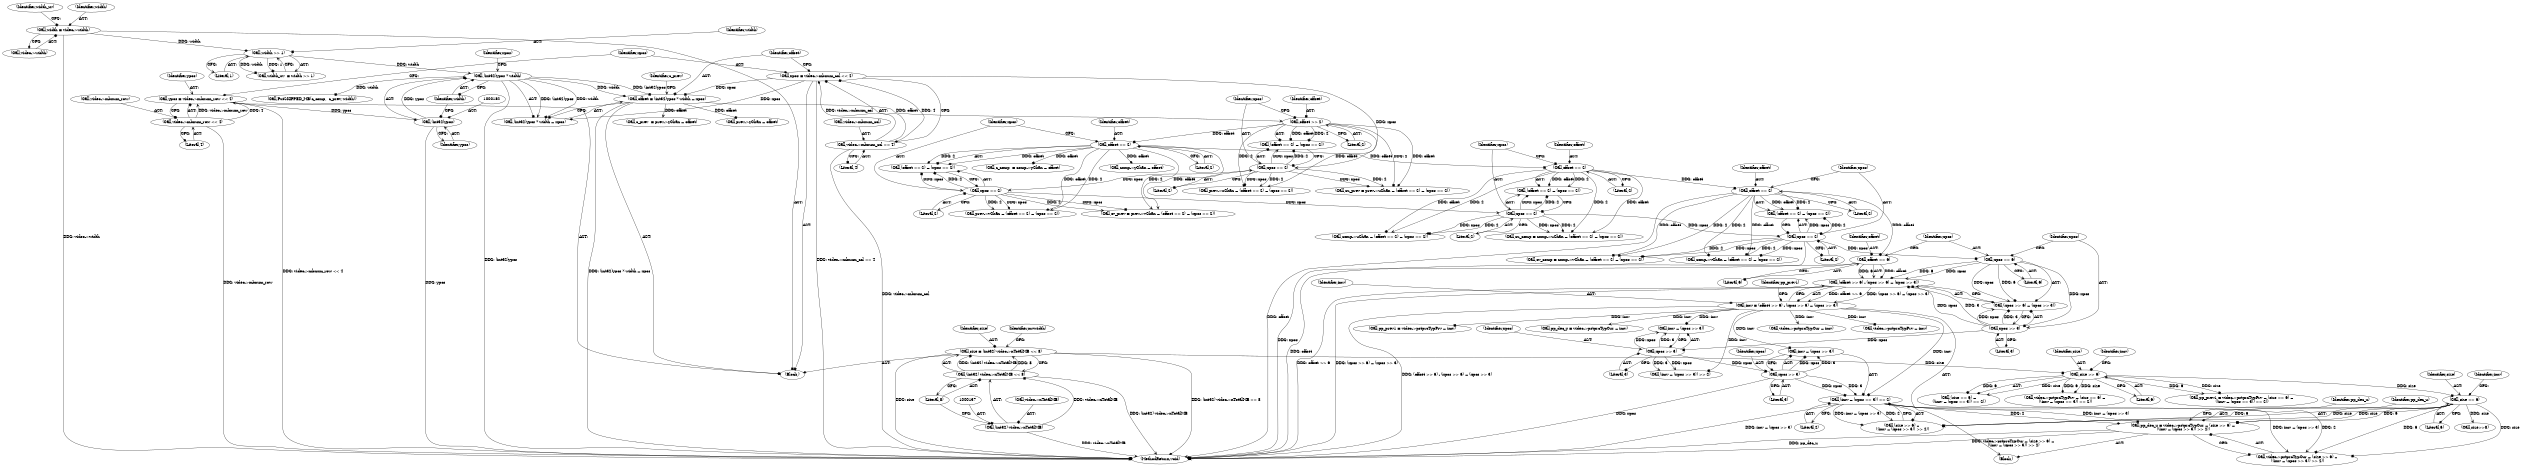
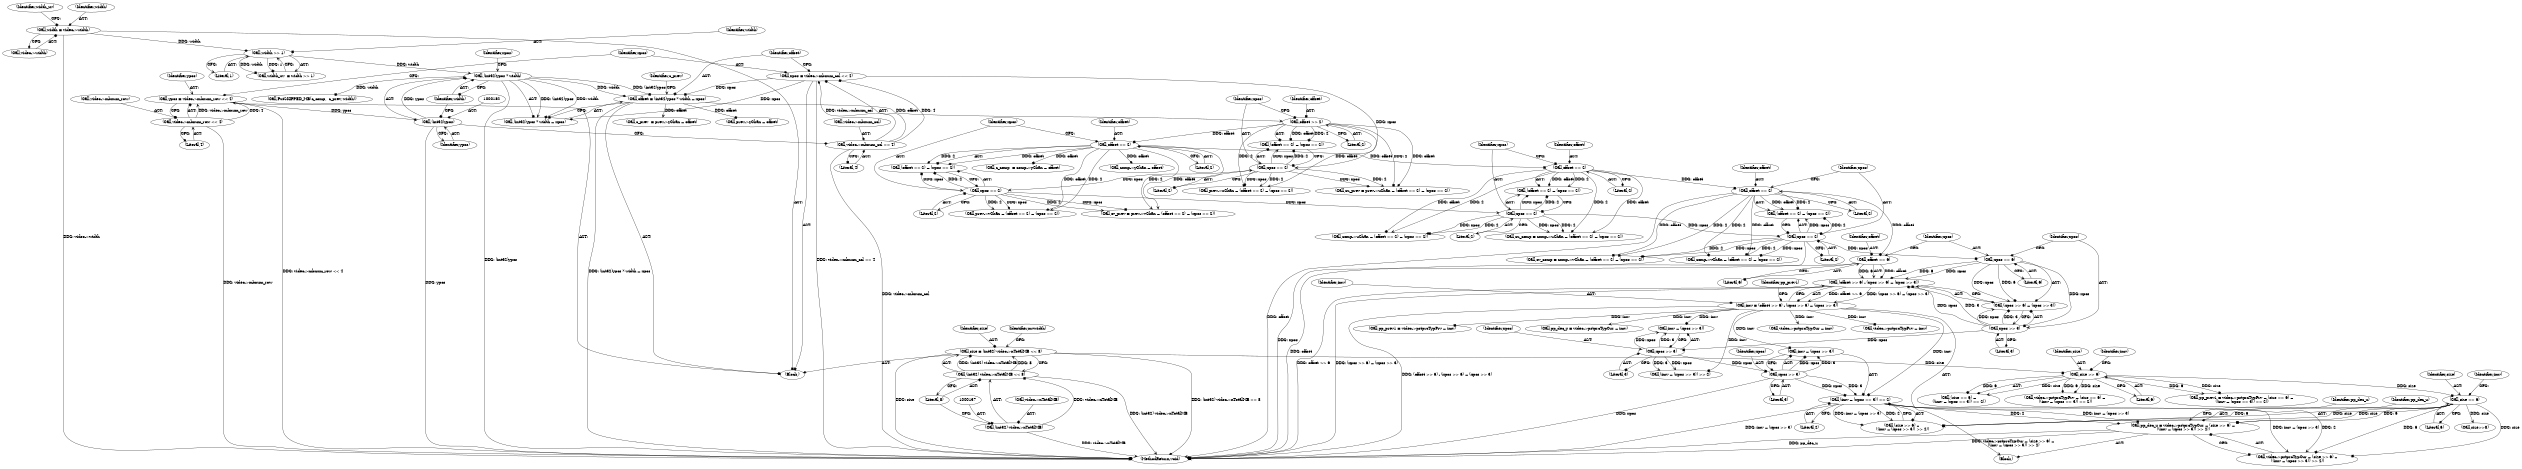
edge "(Call,xpos = video->mbnum_col << 4)" -> "(Call,video->mbnum_col << 4)": now "(Call,(int32)ypos)" -> "(Call,video->mbnum_col << 4)"
